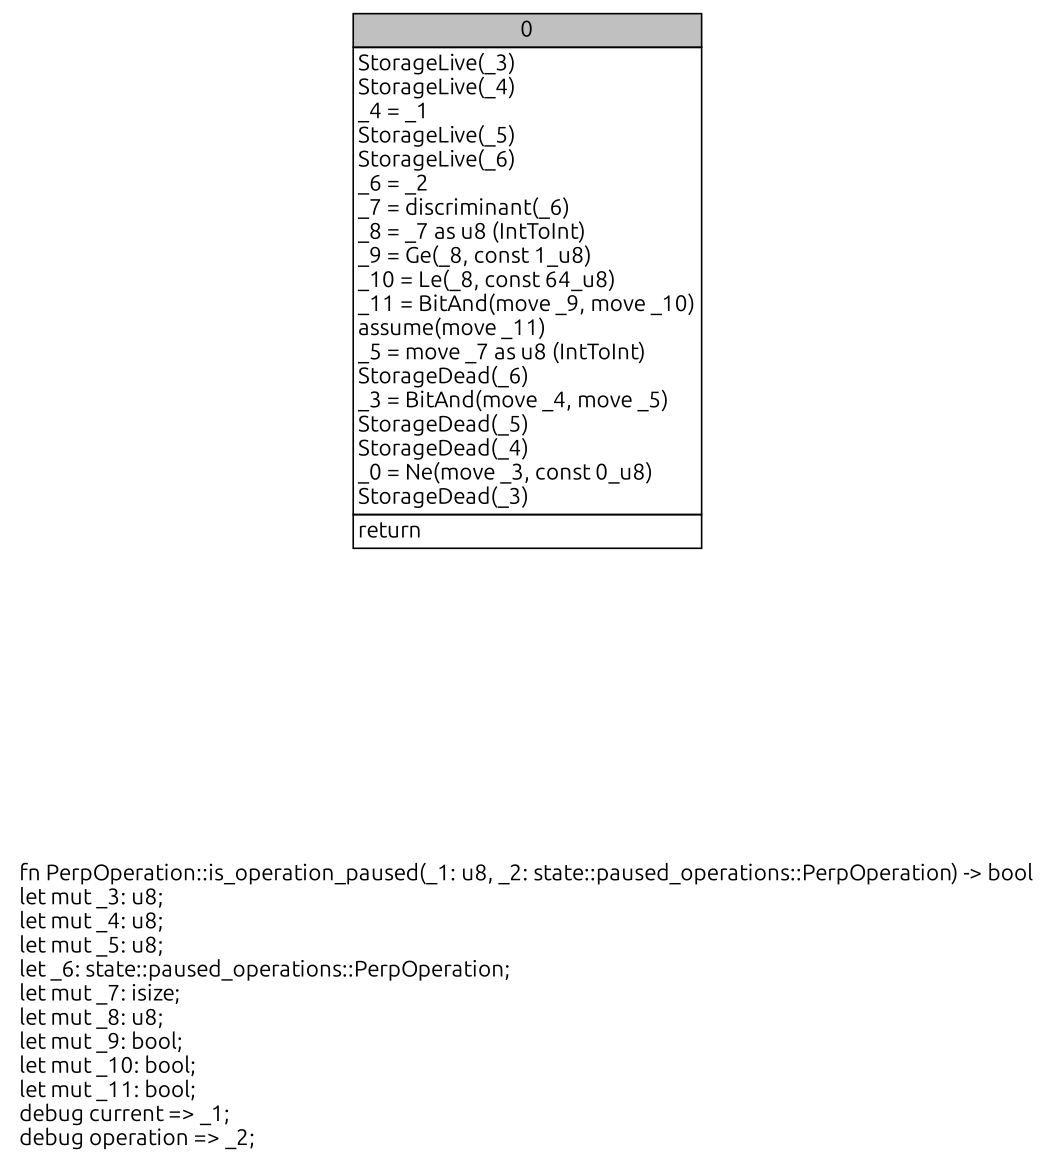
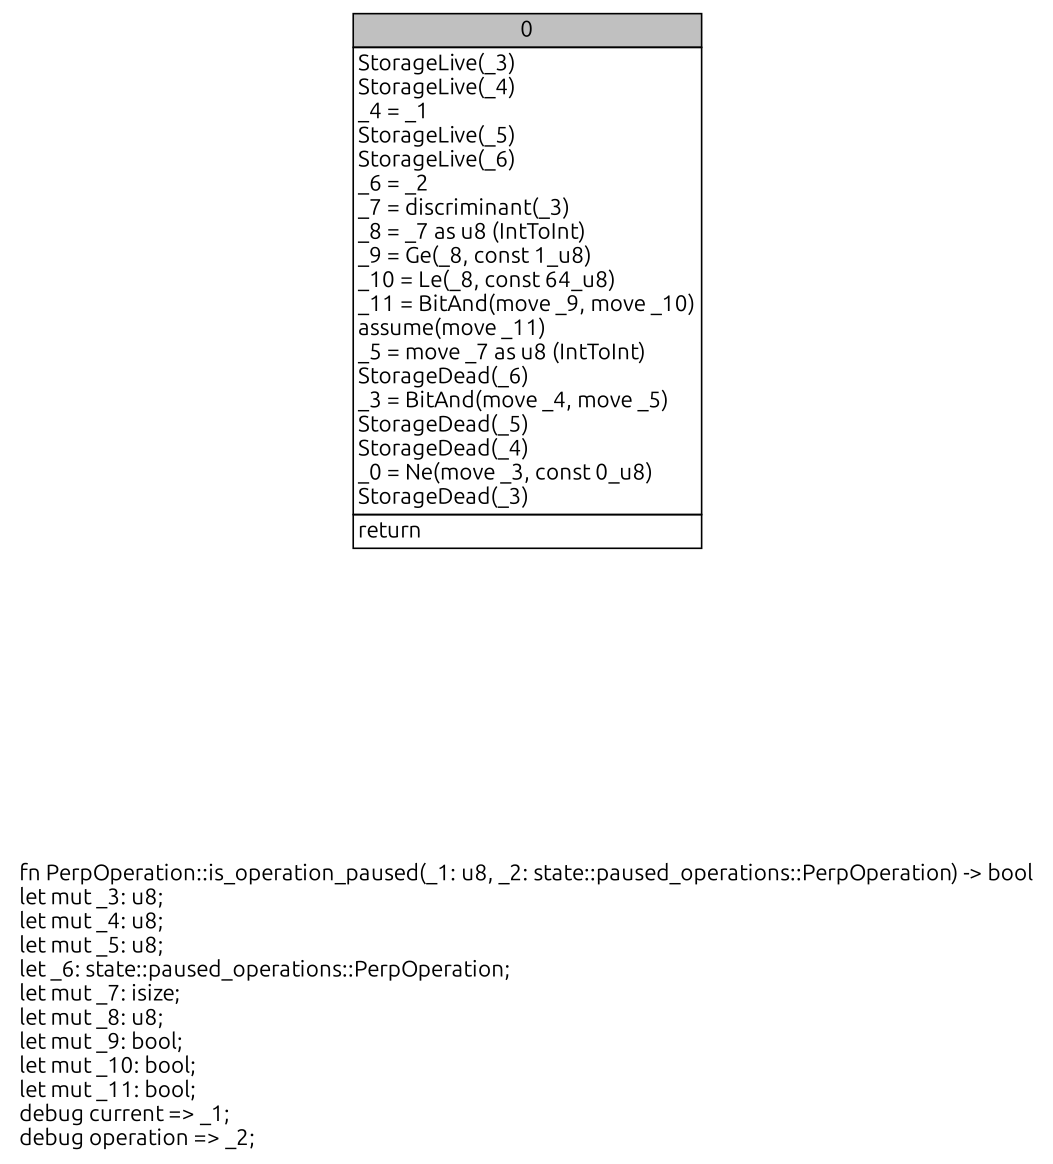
node "0": text "_7 = discriminant(_6)" -> "_7 = discriminant(_3)"
